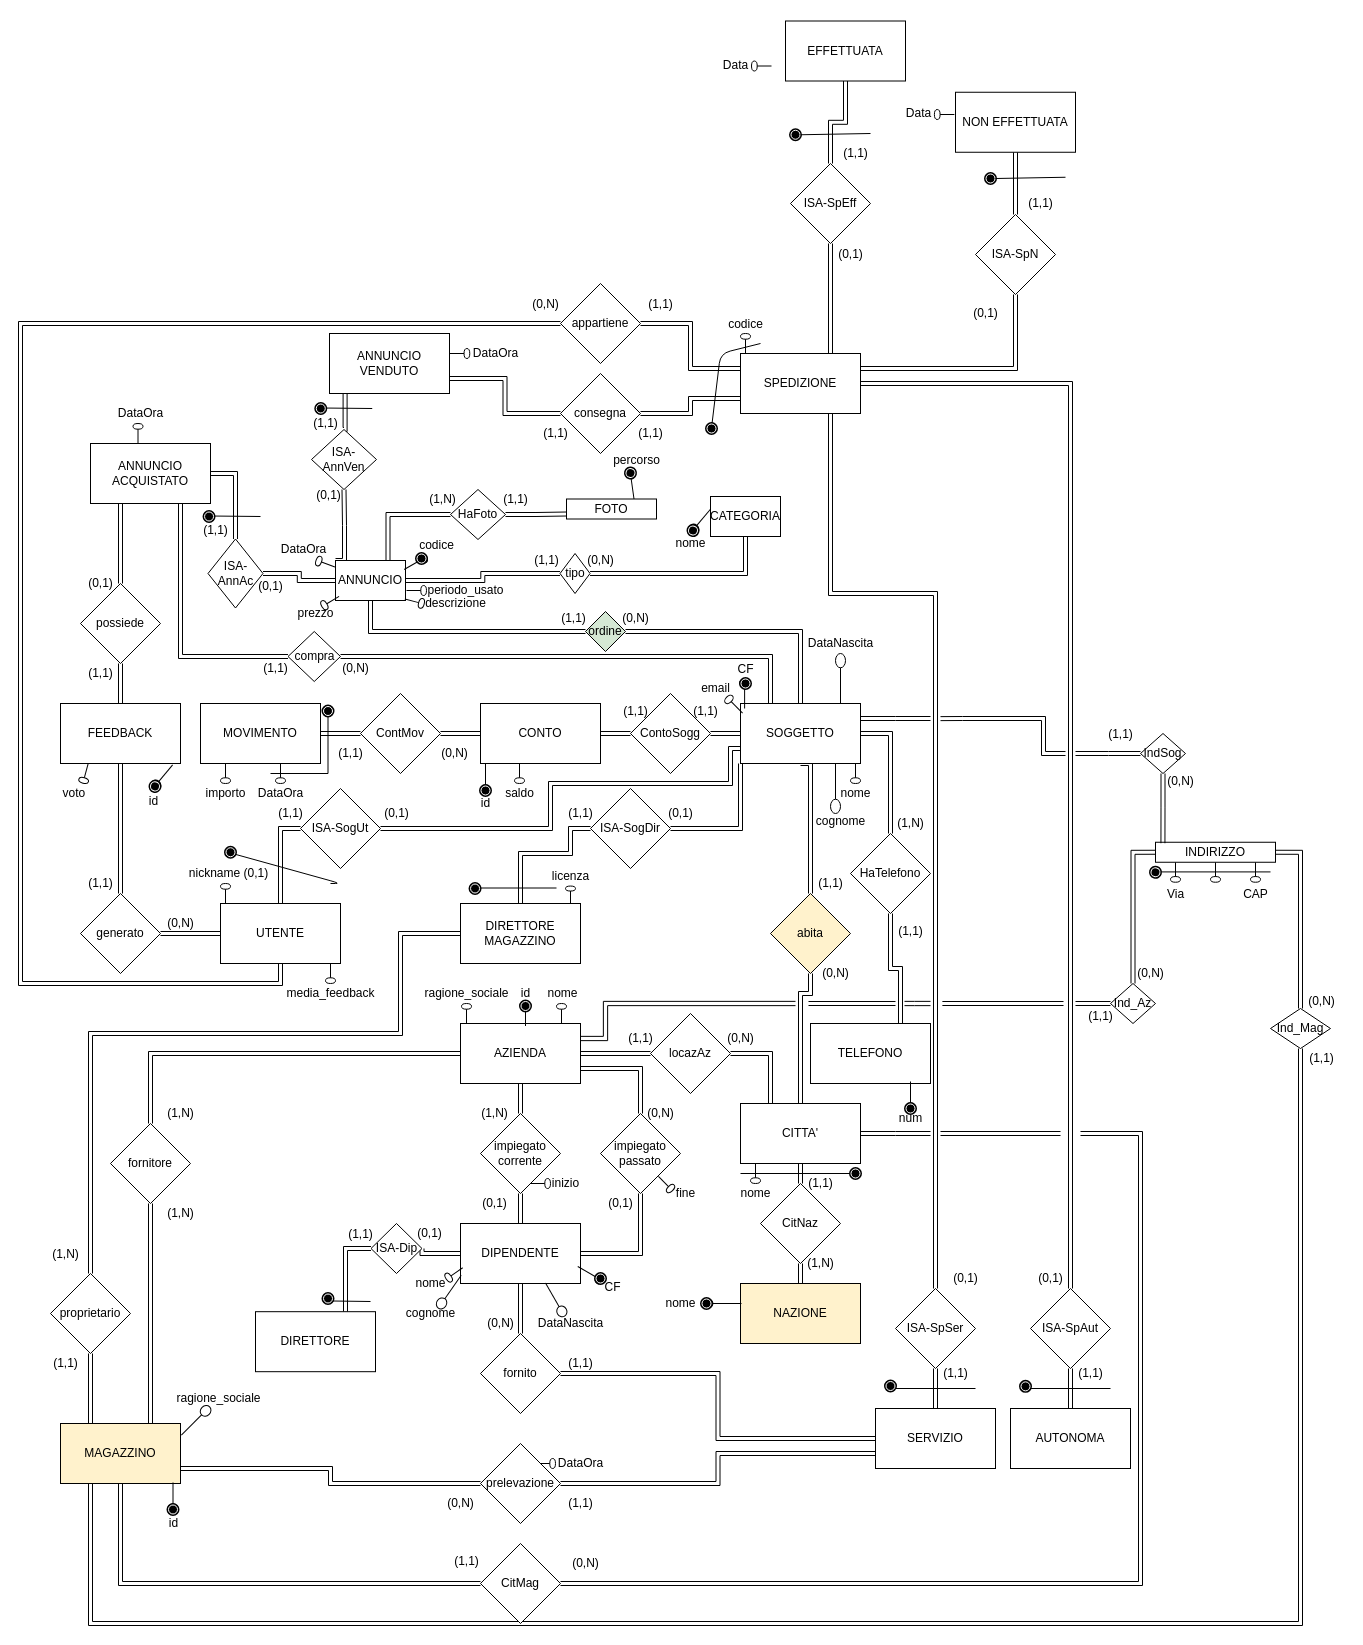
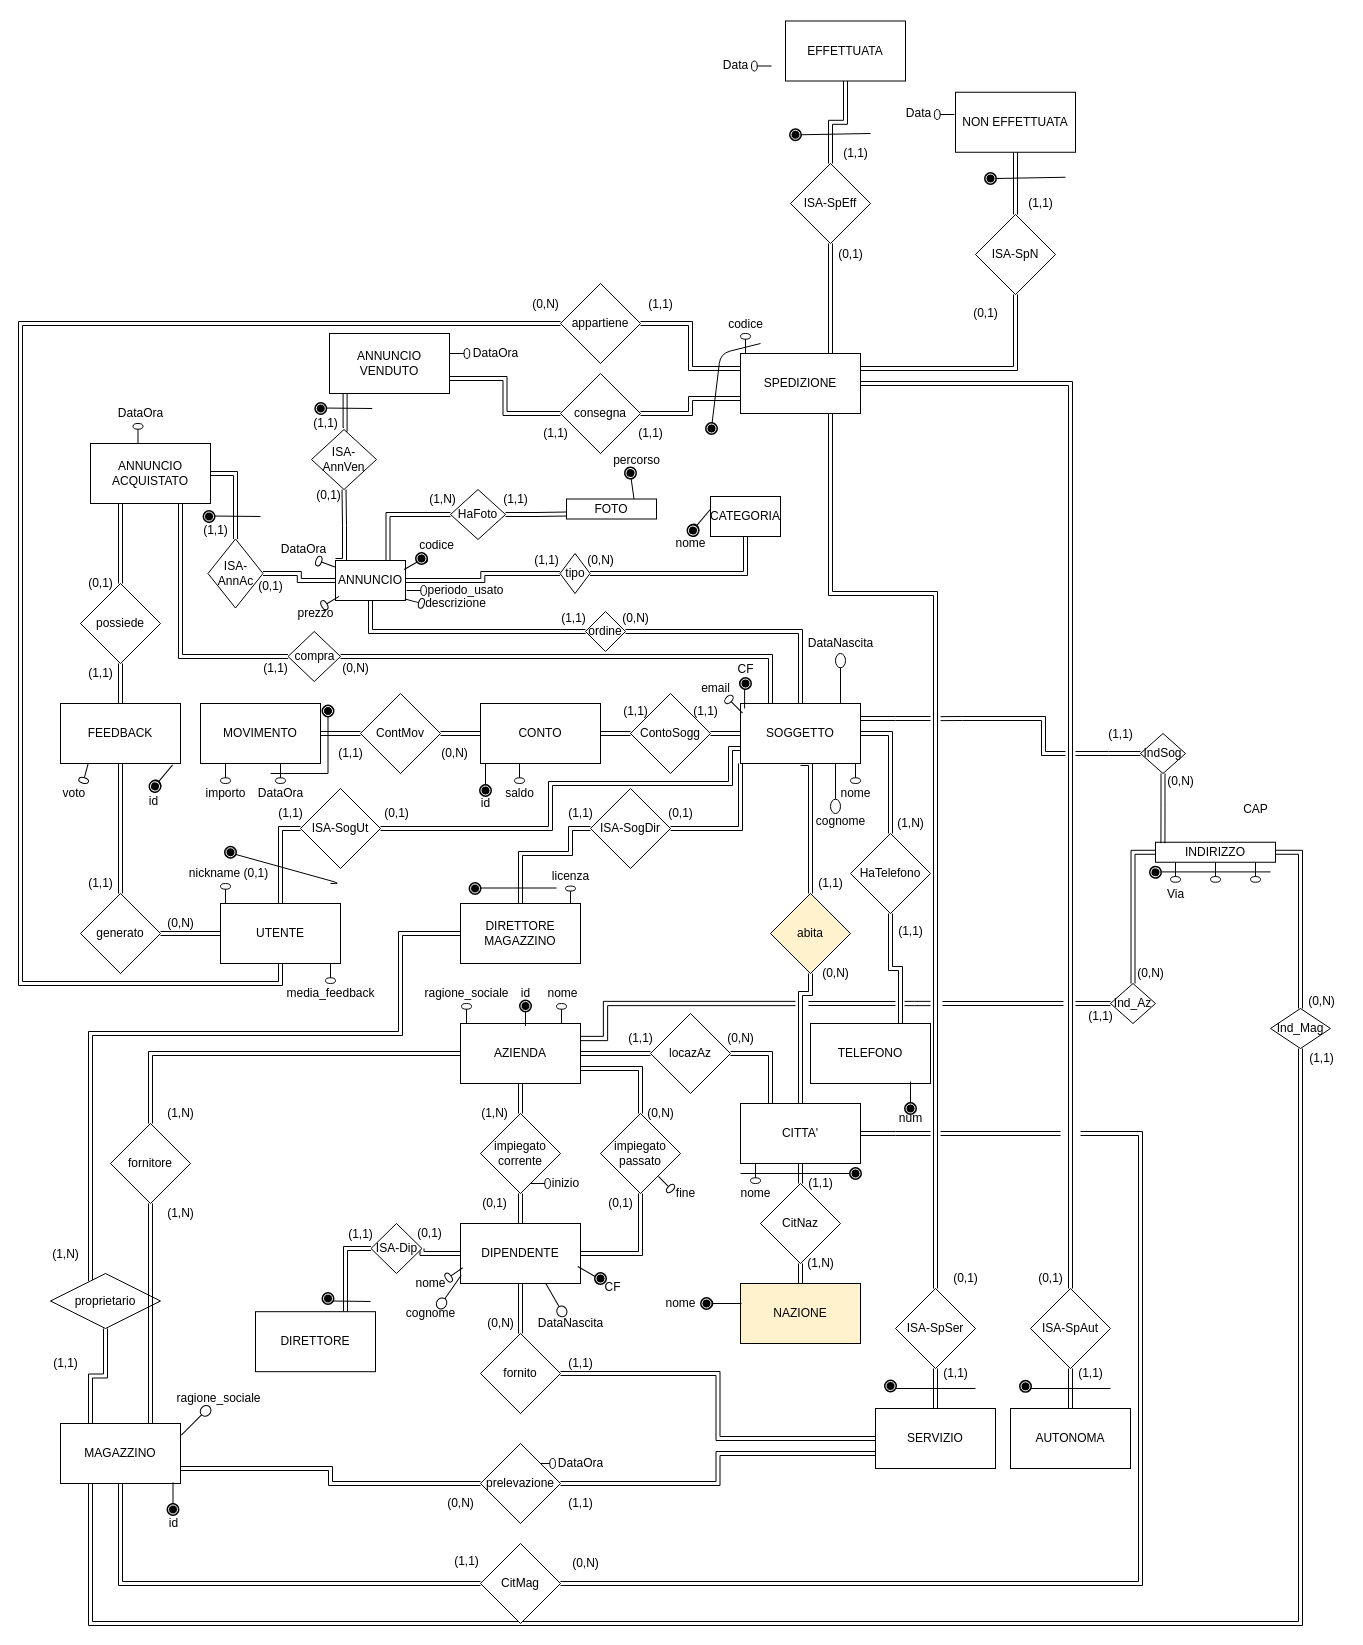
node "ordine": fillcolor #d5e8d4 -> #ffffff
node "CAP": moved (1256, 895) -> (1256, 810)
node "proprietario": size 80x80 -> 110x55
node "MAGAZZINO": fillcolor #fff2cc -> #ffffff
